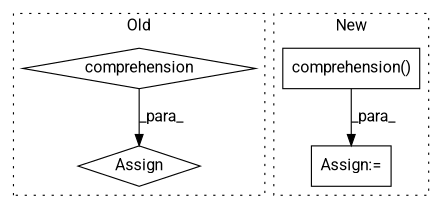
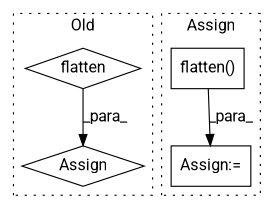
cluster "New": label "New" -> "Assign"
node "comprehension": label "comprehension" -> "flatten"
node "comprehension()": label "comprehension()" -> "flatten()"
